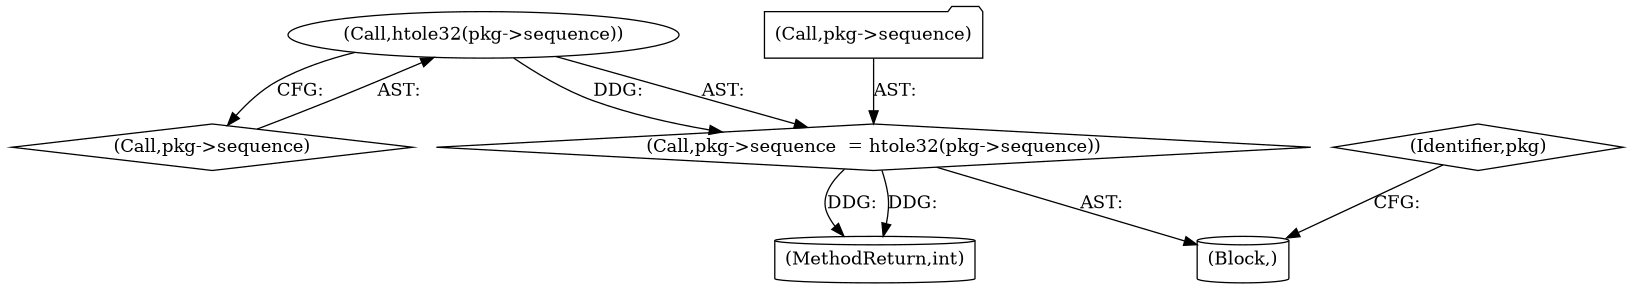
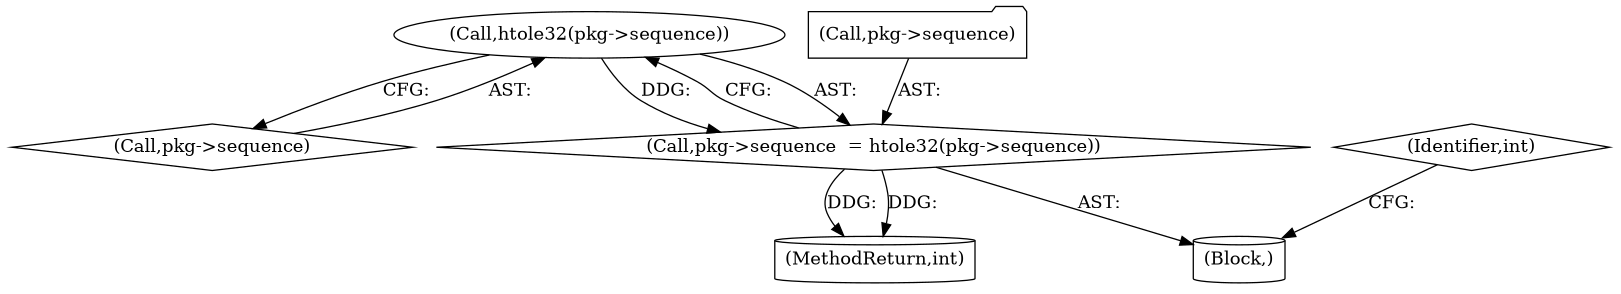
edge "(Call,pkg->sequence  = htole32(pkg->sequence))" -> "(Call,htole32(pkg->sequence))": added, label "CFG:"
node "(Identifier,pkg)": label "(Identifier,pkg)" -> "(Identifier,int)"
